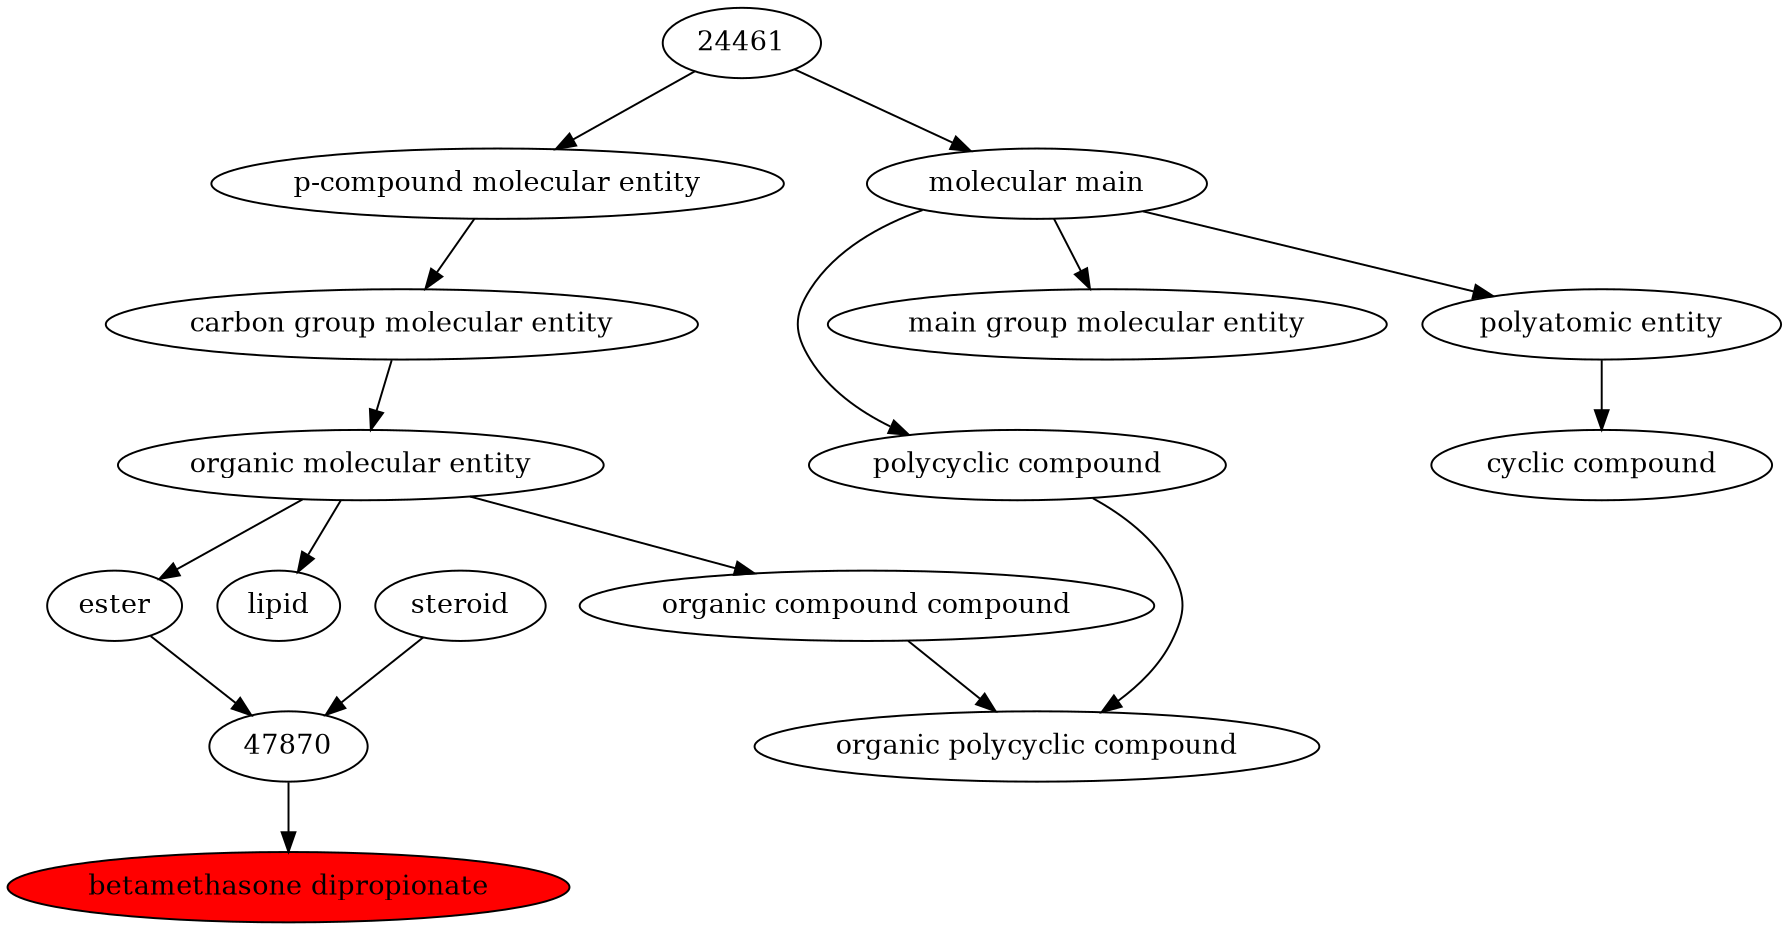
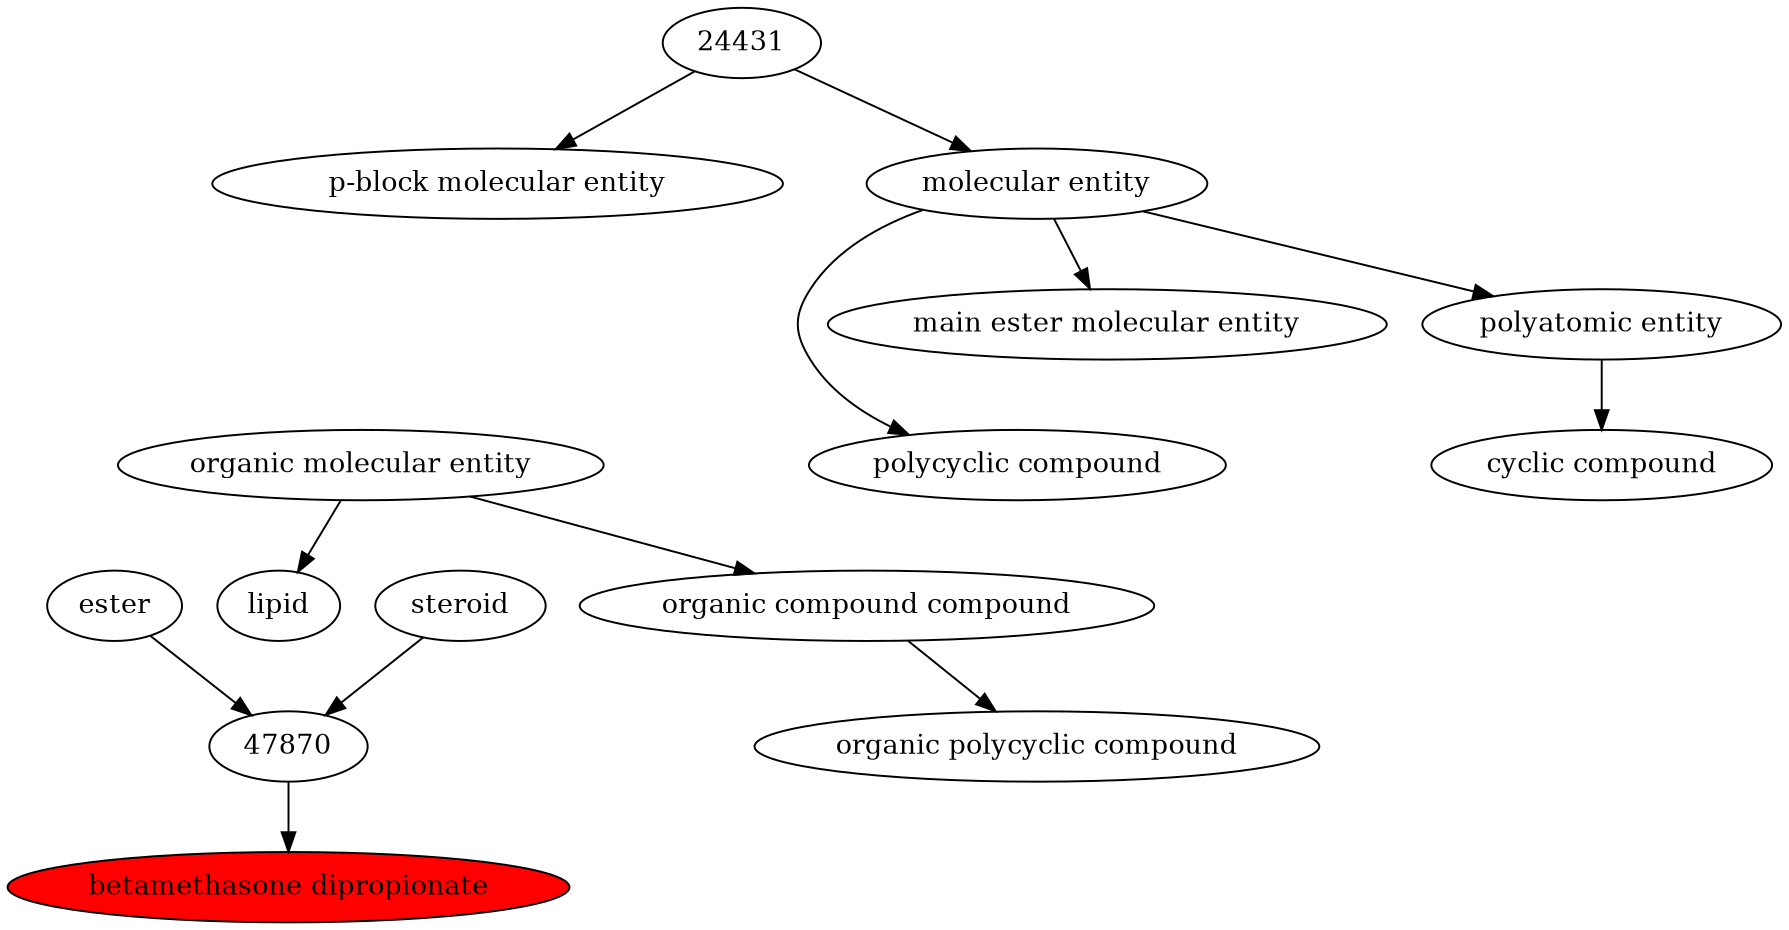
node "24461": label "24461" -> "24431"
node "p-compound molecular entity": label "p-compound molecular entity" -> "p-block molecular entity"
node "molecular main": label "molecular main" -> "molecular entity"
node "carbon group molecular entity": removed
node "main group molecular entity": label "main group molecular entity" -> "main ester molecular entity"
edge "organic molecular entity" -> "ester": removed
edge "polycyclic compound" -> "organic polycyclic compound": removed
